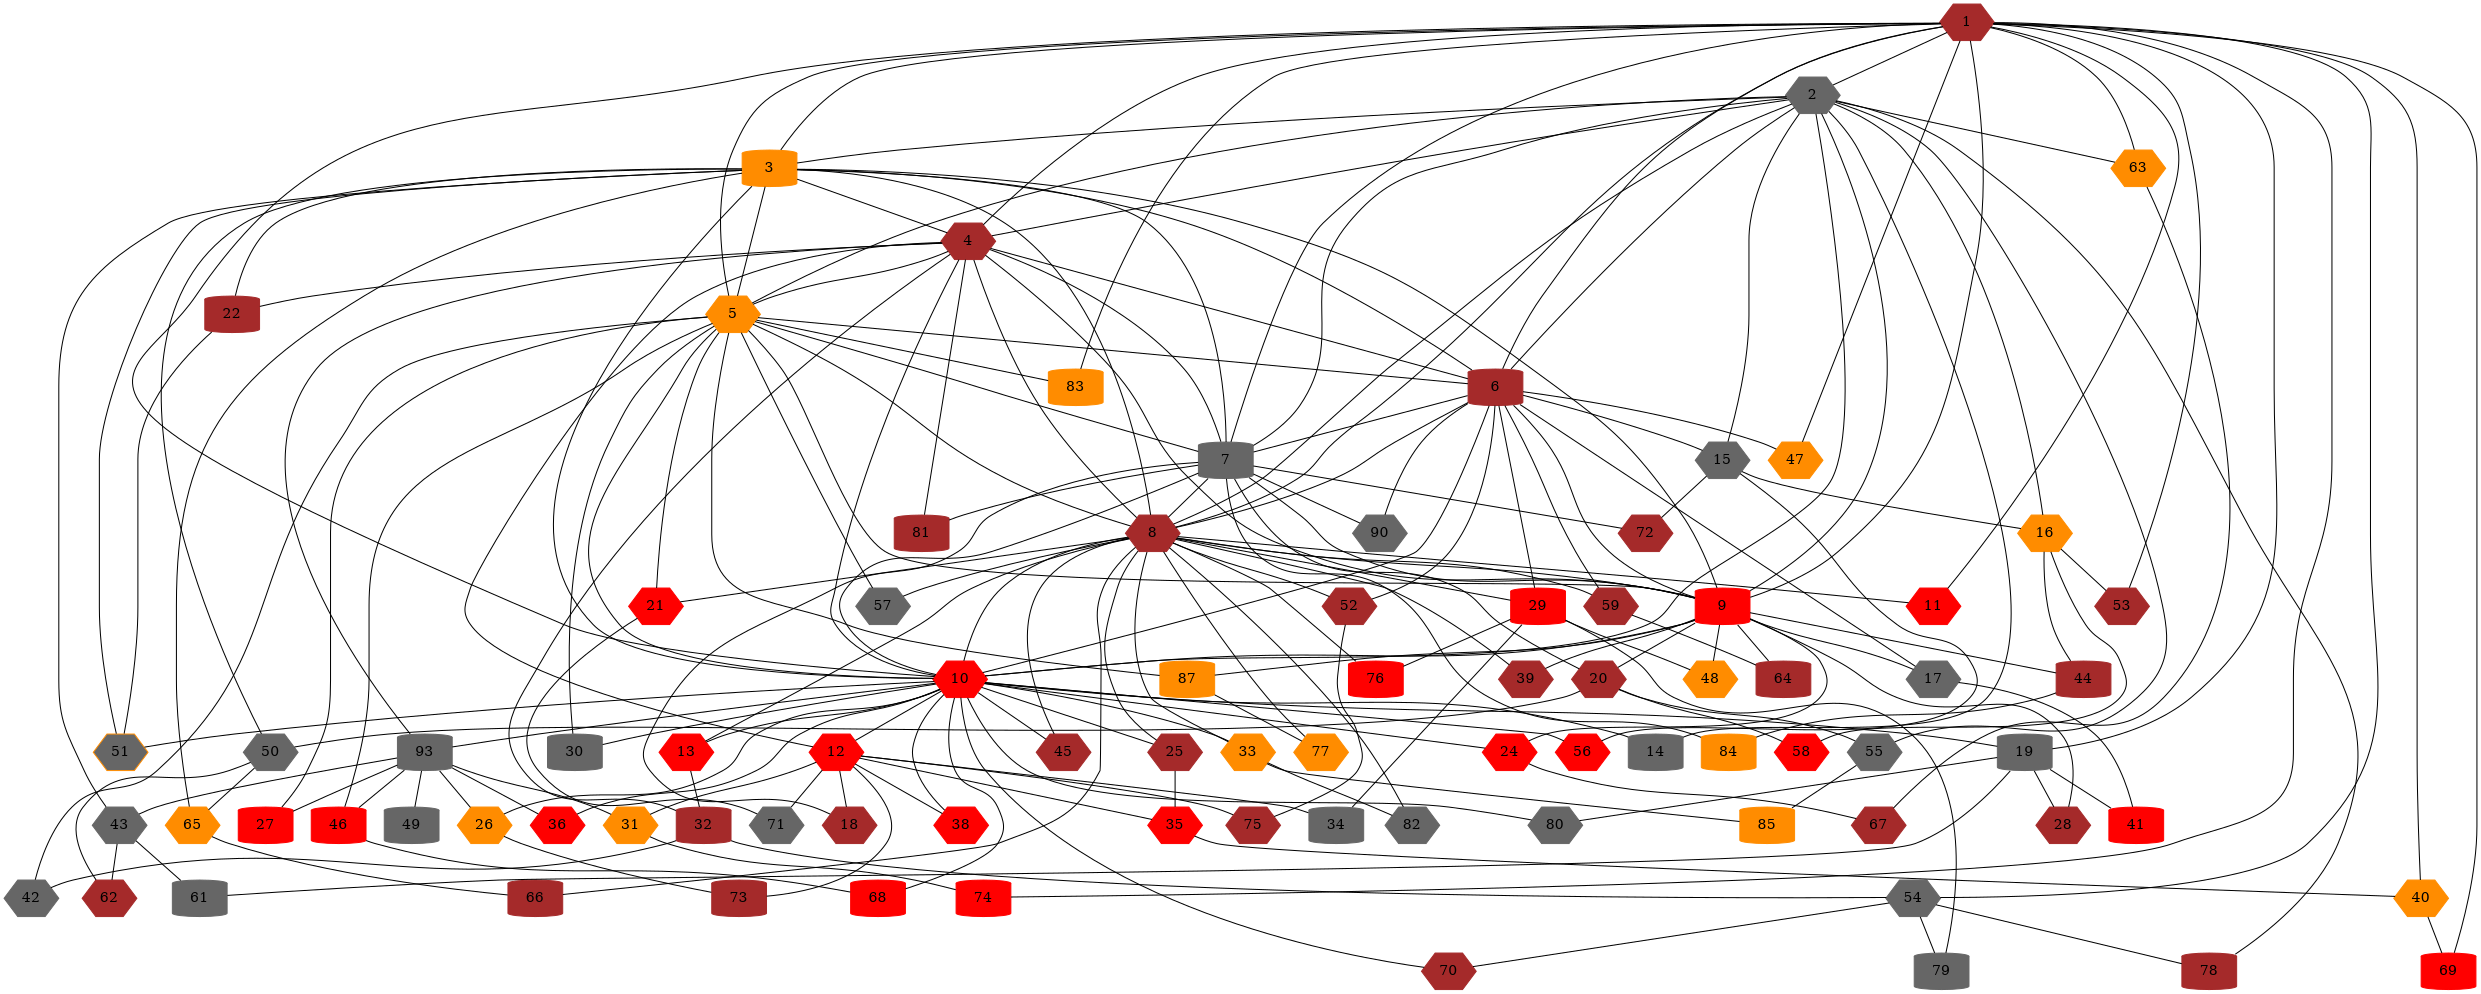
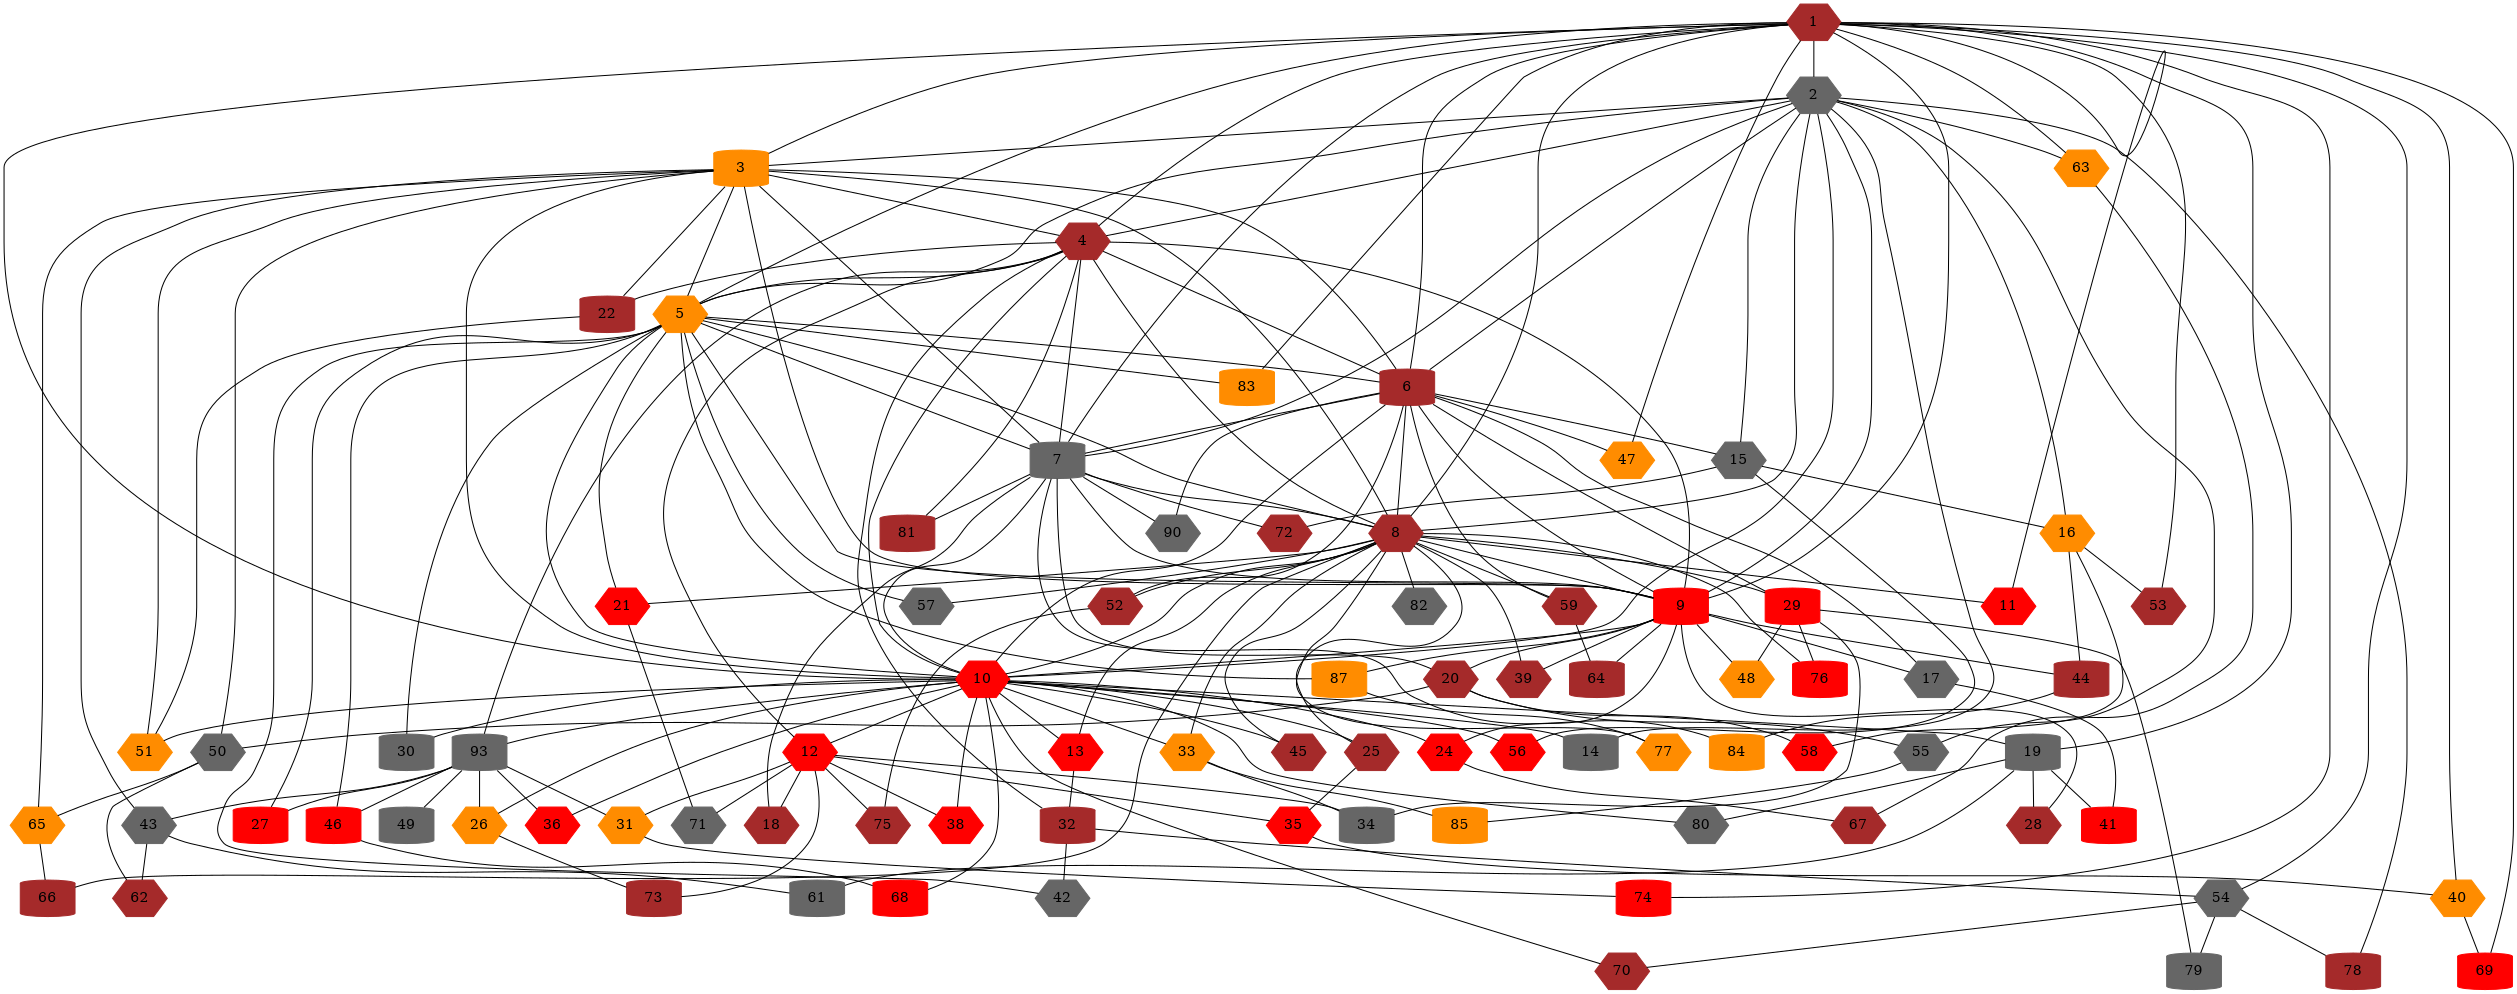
node "51": fillcolor gray40 -> darkorange
edge "33" -- "82": now "33" -- "34"
